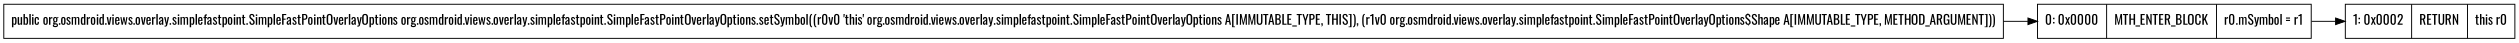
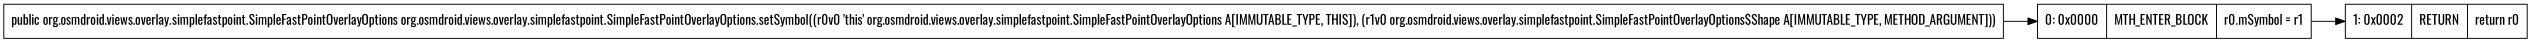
node "1: 0x0002": text "this r0" -> "return r0"
